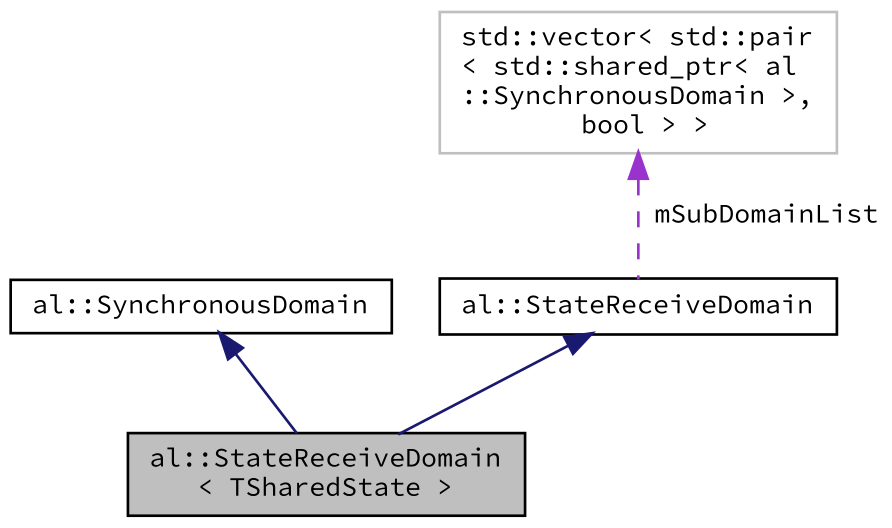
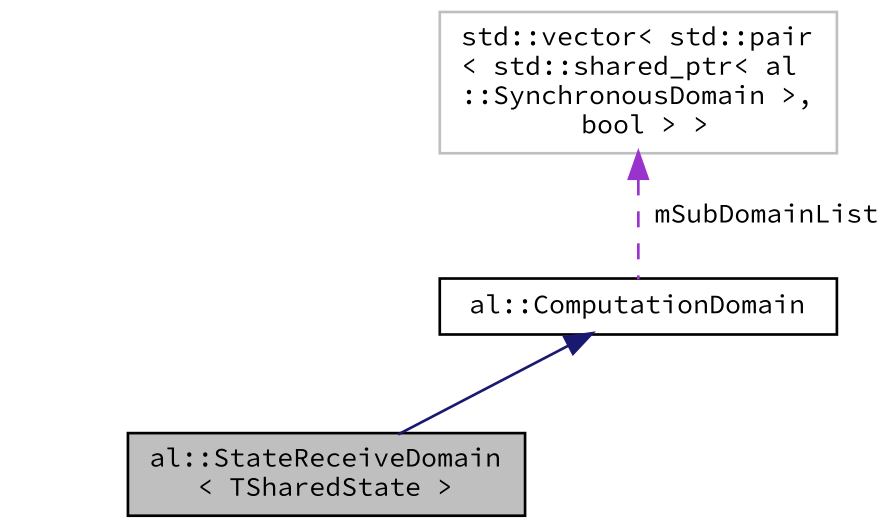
node "al::SynchronousDomain": removed
node "al::StateReceiveDomain": label "al::StateReceiveDomain" -> "al::ComputationDomain"
